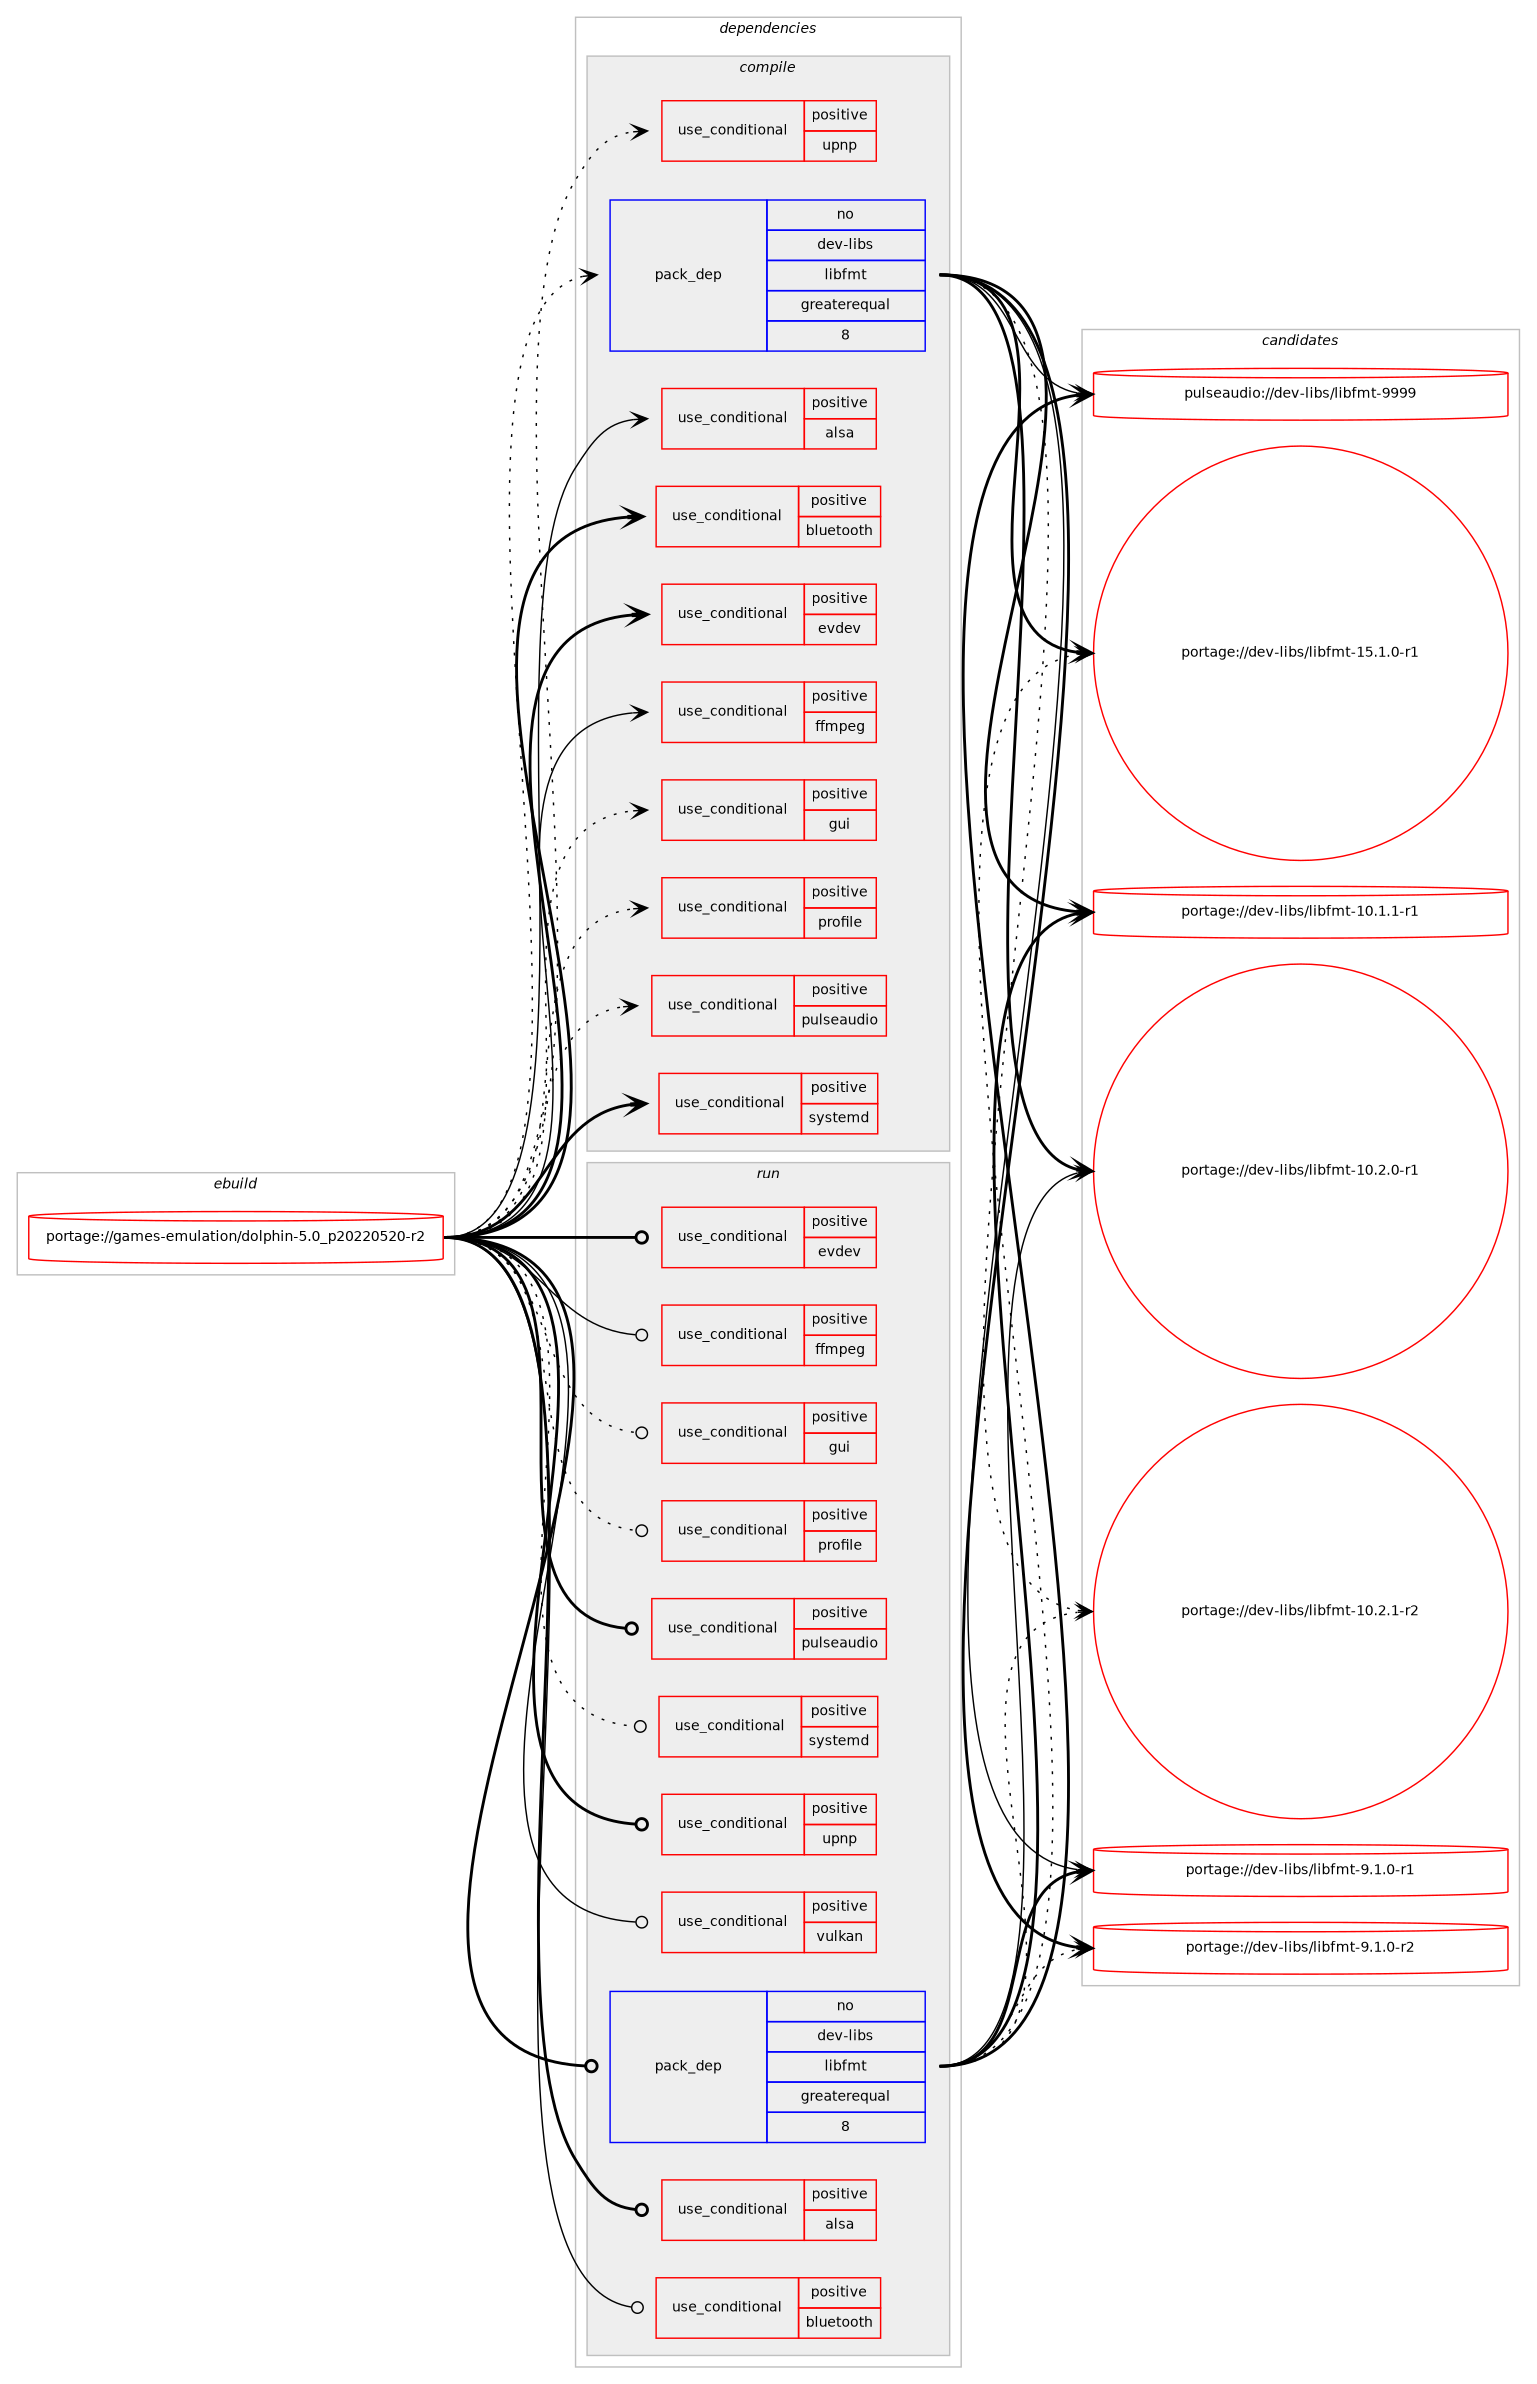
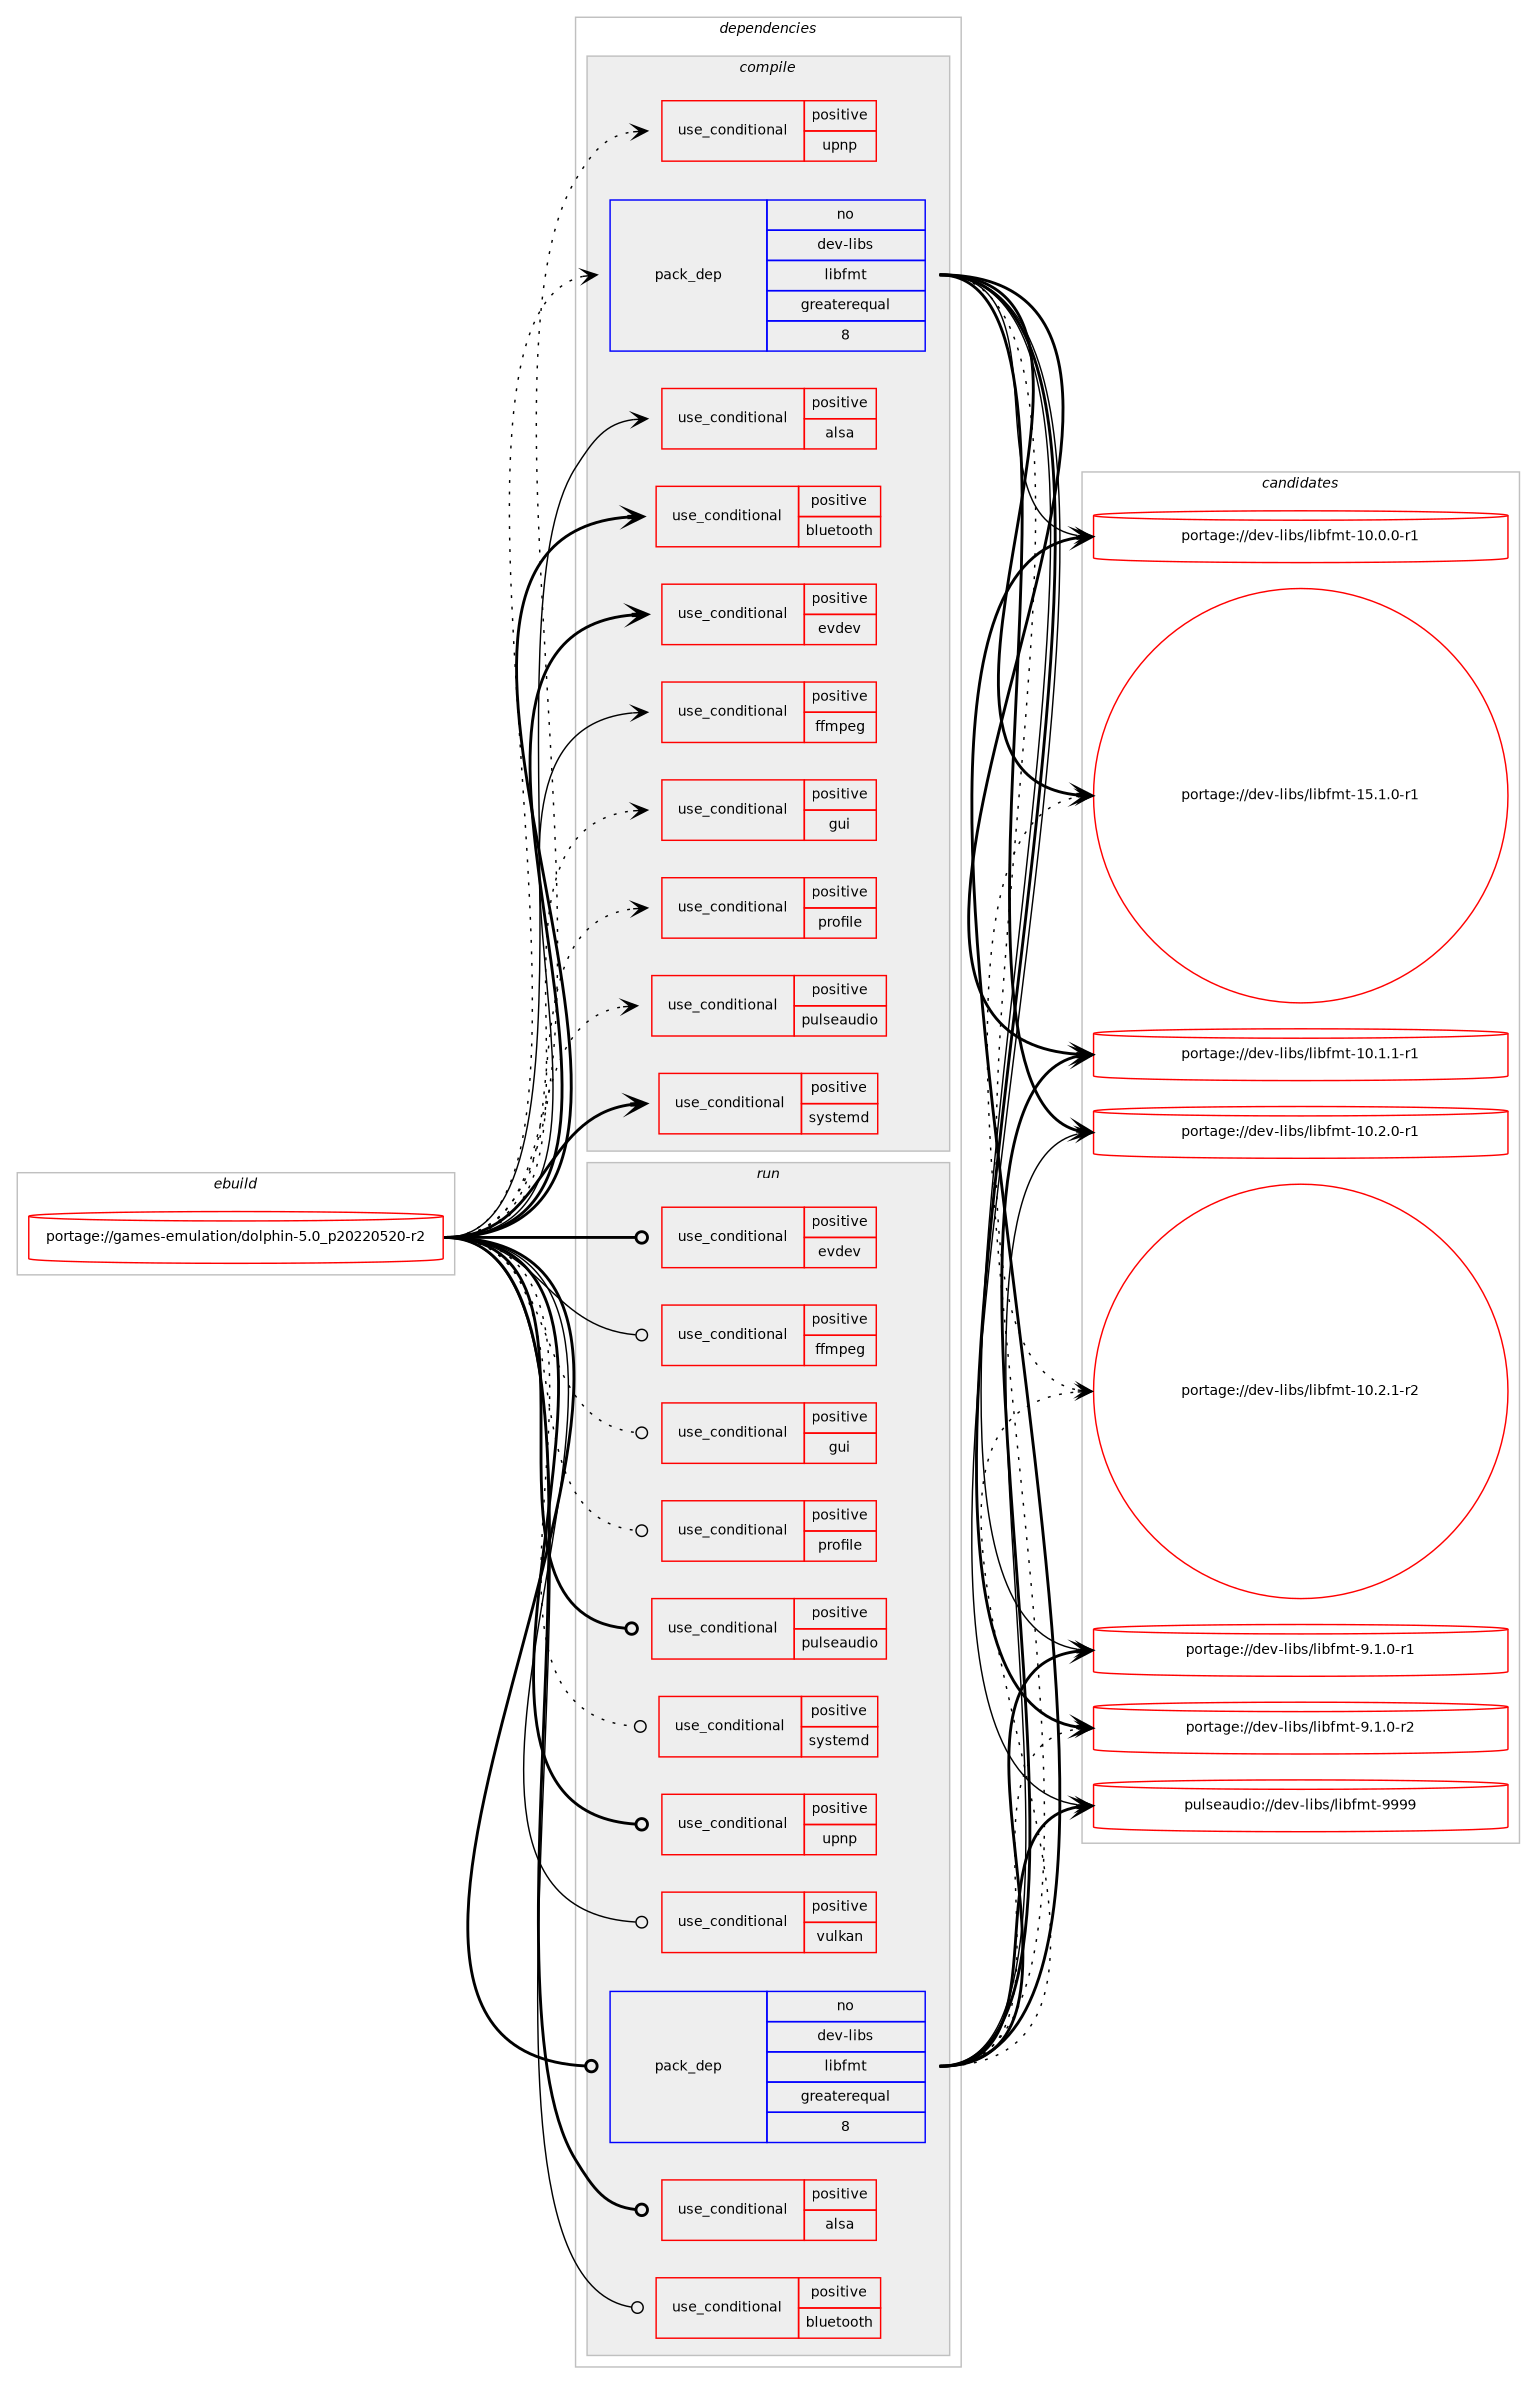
node "portage://dev-libs/libfmt-10.0.0-r1": added
node "portage://dev-libs/libfmt-10.2.0-r1": shape circle -> cylinder
